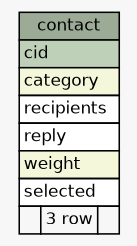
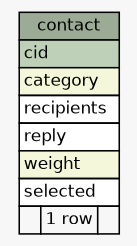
node "contact": text "3 row" -> "1 row"
